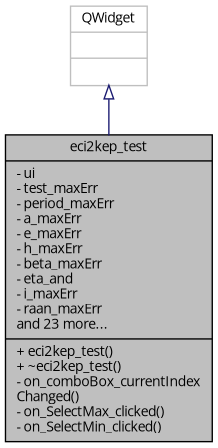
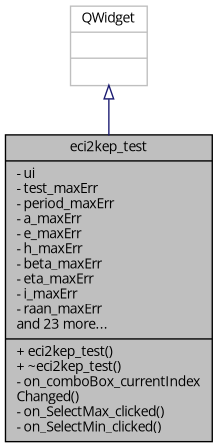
node "eci2kep_test": text "- eta_and" -> "- eta_maxErr"
